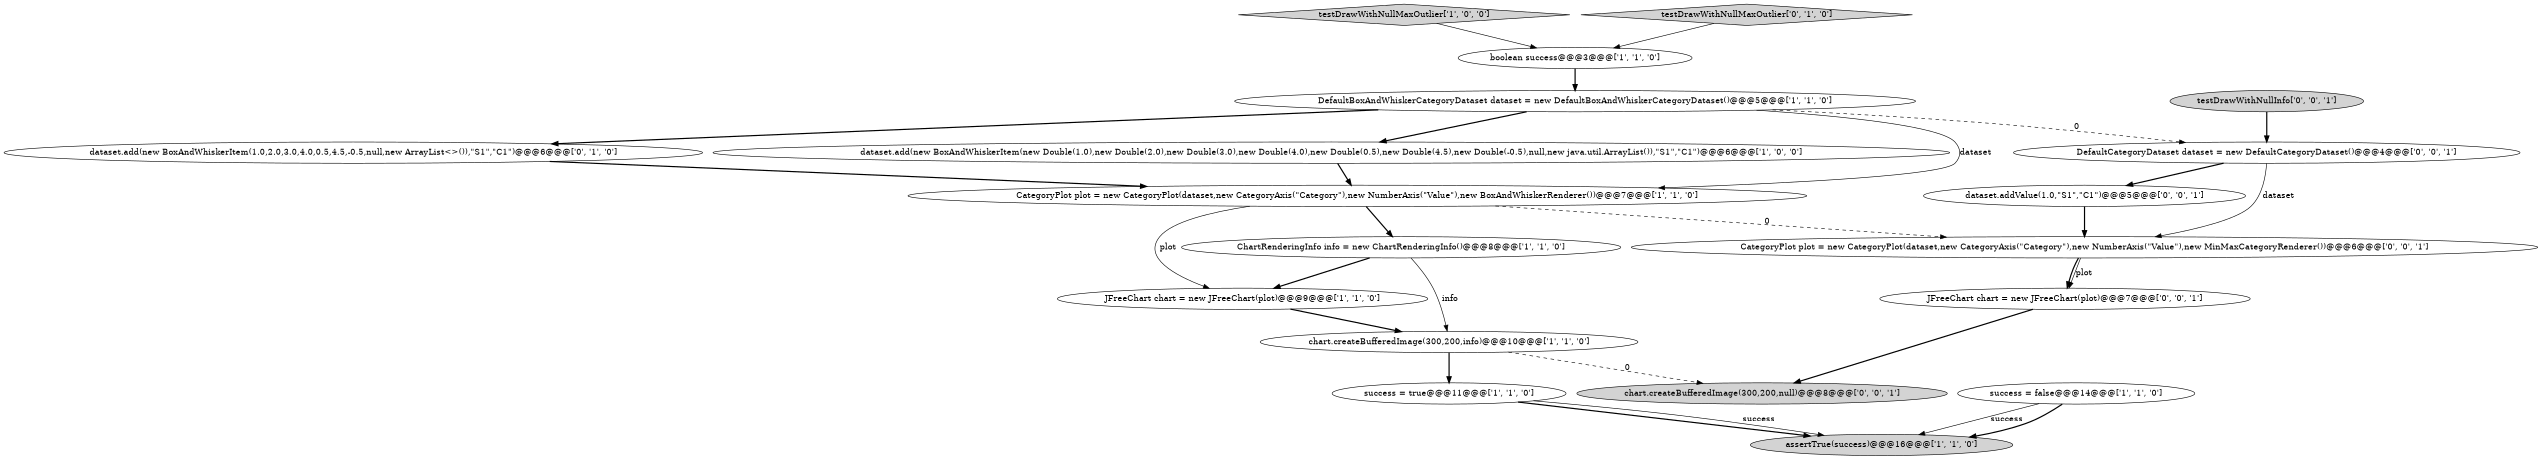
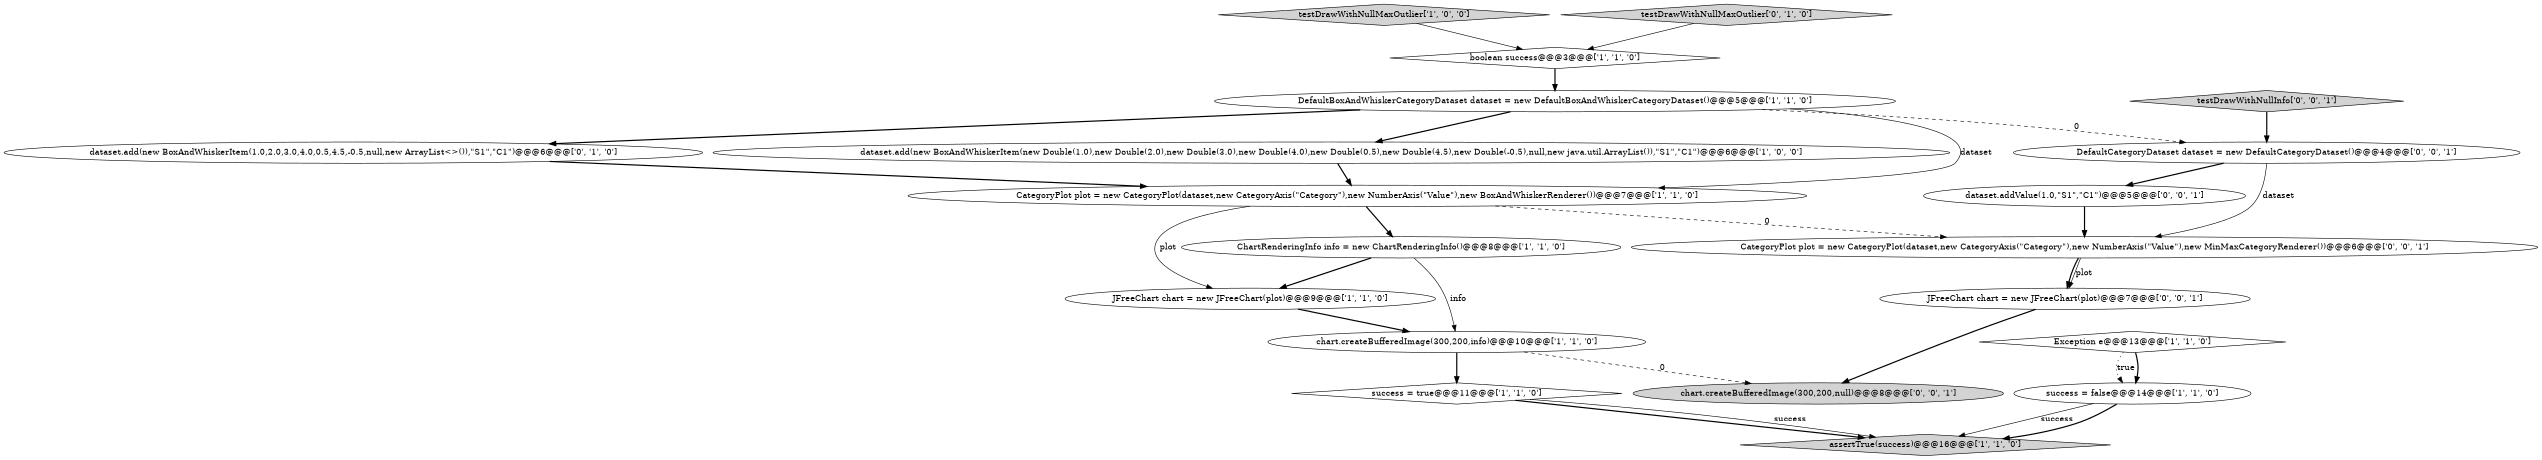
node "boolean success@@@3@@@['1', '1', '0']": shape ellipse -> diamond
node "testDrawWithNullInfo['0', '0', '1']": shape ellipse -> diamond
node "Exception e@@@13@@@['1', '1', '0']": added
node "success = true@@@11@@@['1', '1', '0']": shape ellipse -> diamond
node "assertTrue(success)@@@16@@@['1', '1', '0']": shape ellipse -> diamond
